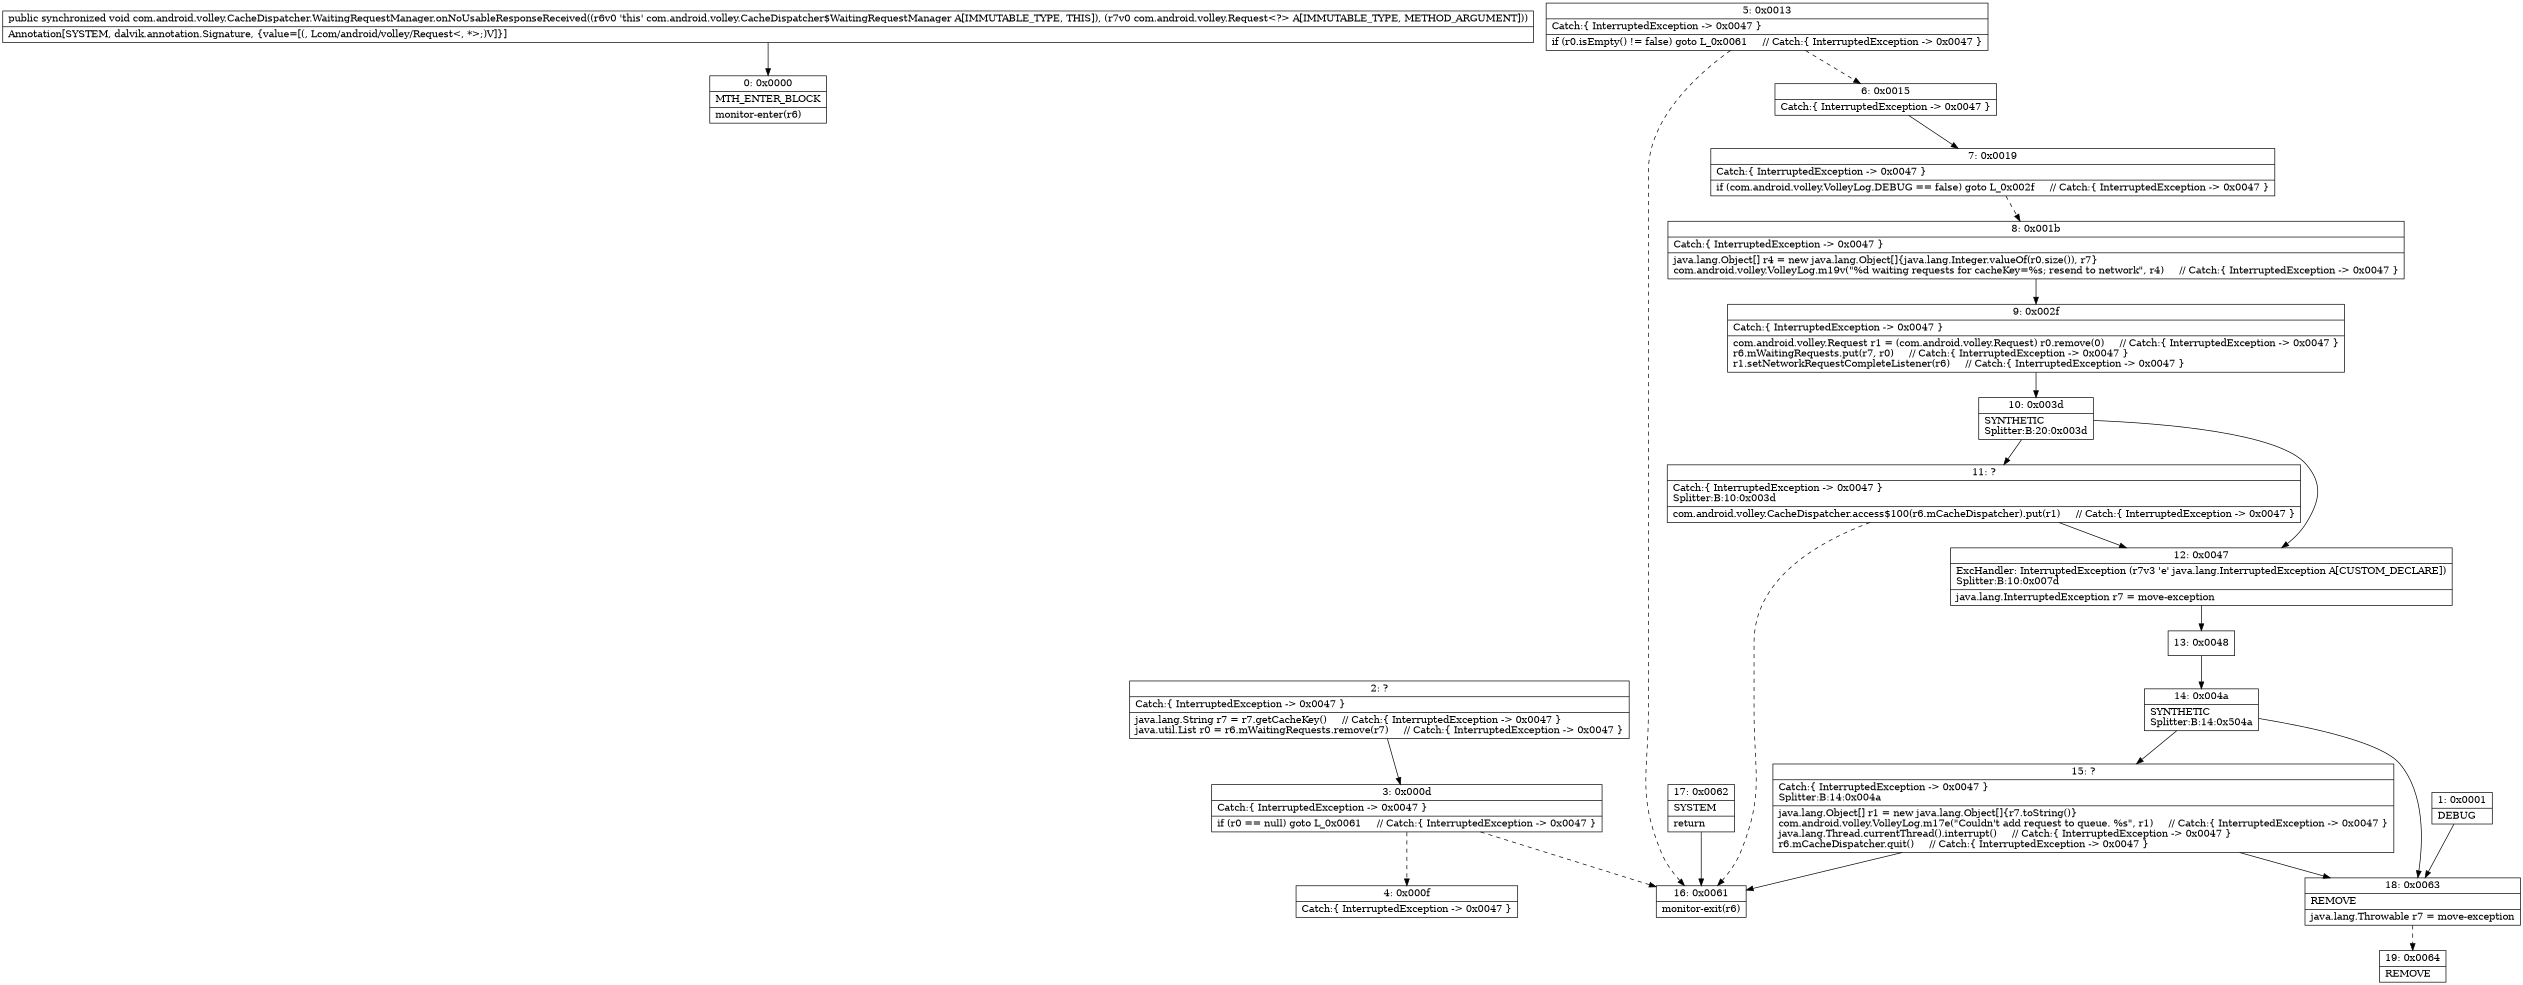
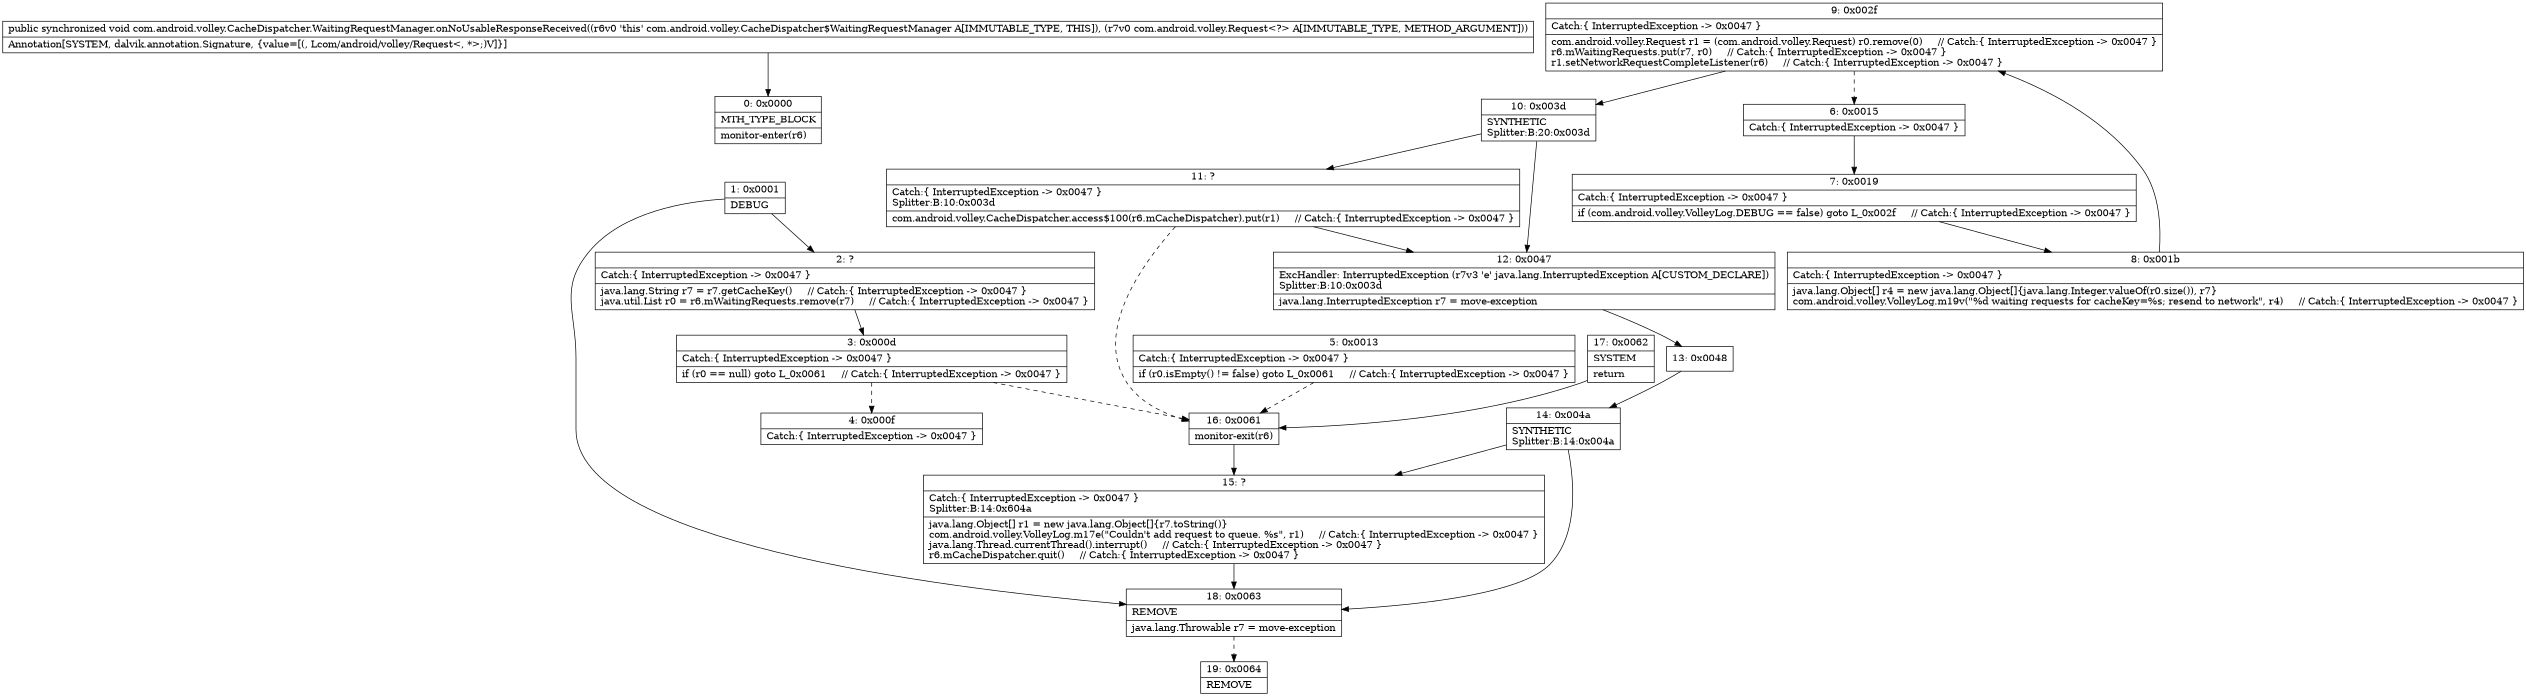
edge "5: 0x0013" -> "6: 0x0015": now "9: 0x002f" -> "6: 0x0015"
node "0: 0x0000": text "MTH_ENTER_BLOCK" -> "MTH_TYPE_BLOCK"
edge "7: 0x0019" -> "8: 0x001b": style dashed -> solid
edge "1: 0x0001" -> "2: ?": added
node "12: 0x0047": text "Splitter:B:10:0x007d" -> "Splitter:B:10:0x003d"
node "14: 0x004a": text "Splitter:B:14:0x504a" -> "Splitter:B:14:0x004a"
node "15: ?": text "Splitter:B:14:0x004a" -> "Splitter:B:14:0x604a"
edge "15: ?" -> "16: 0x0061": reversed
